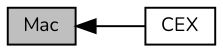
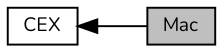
edge "CEX" -> "Mac": reversed
